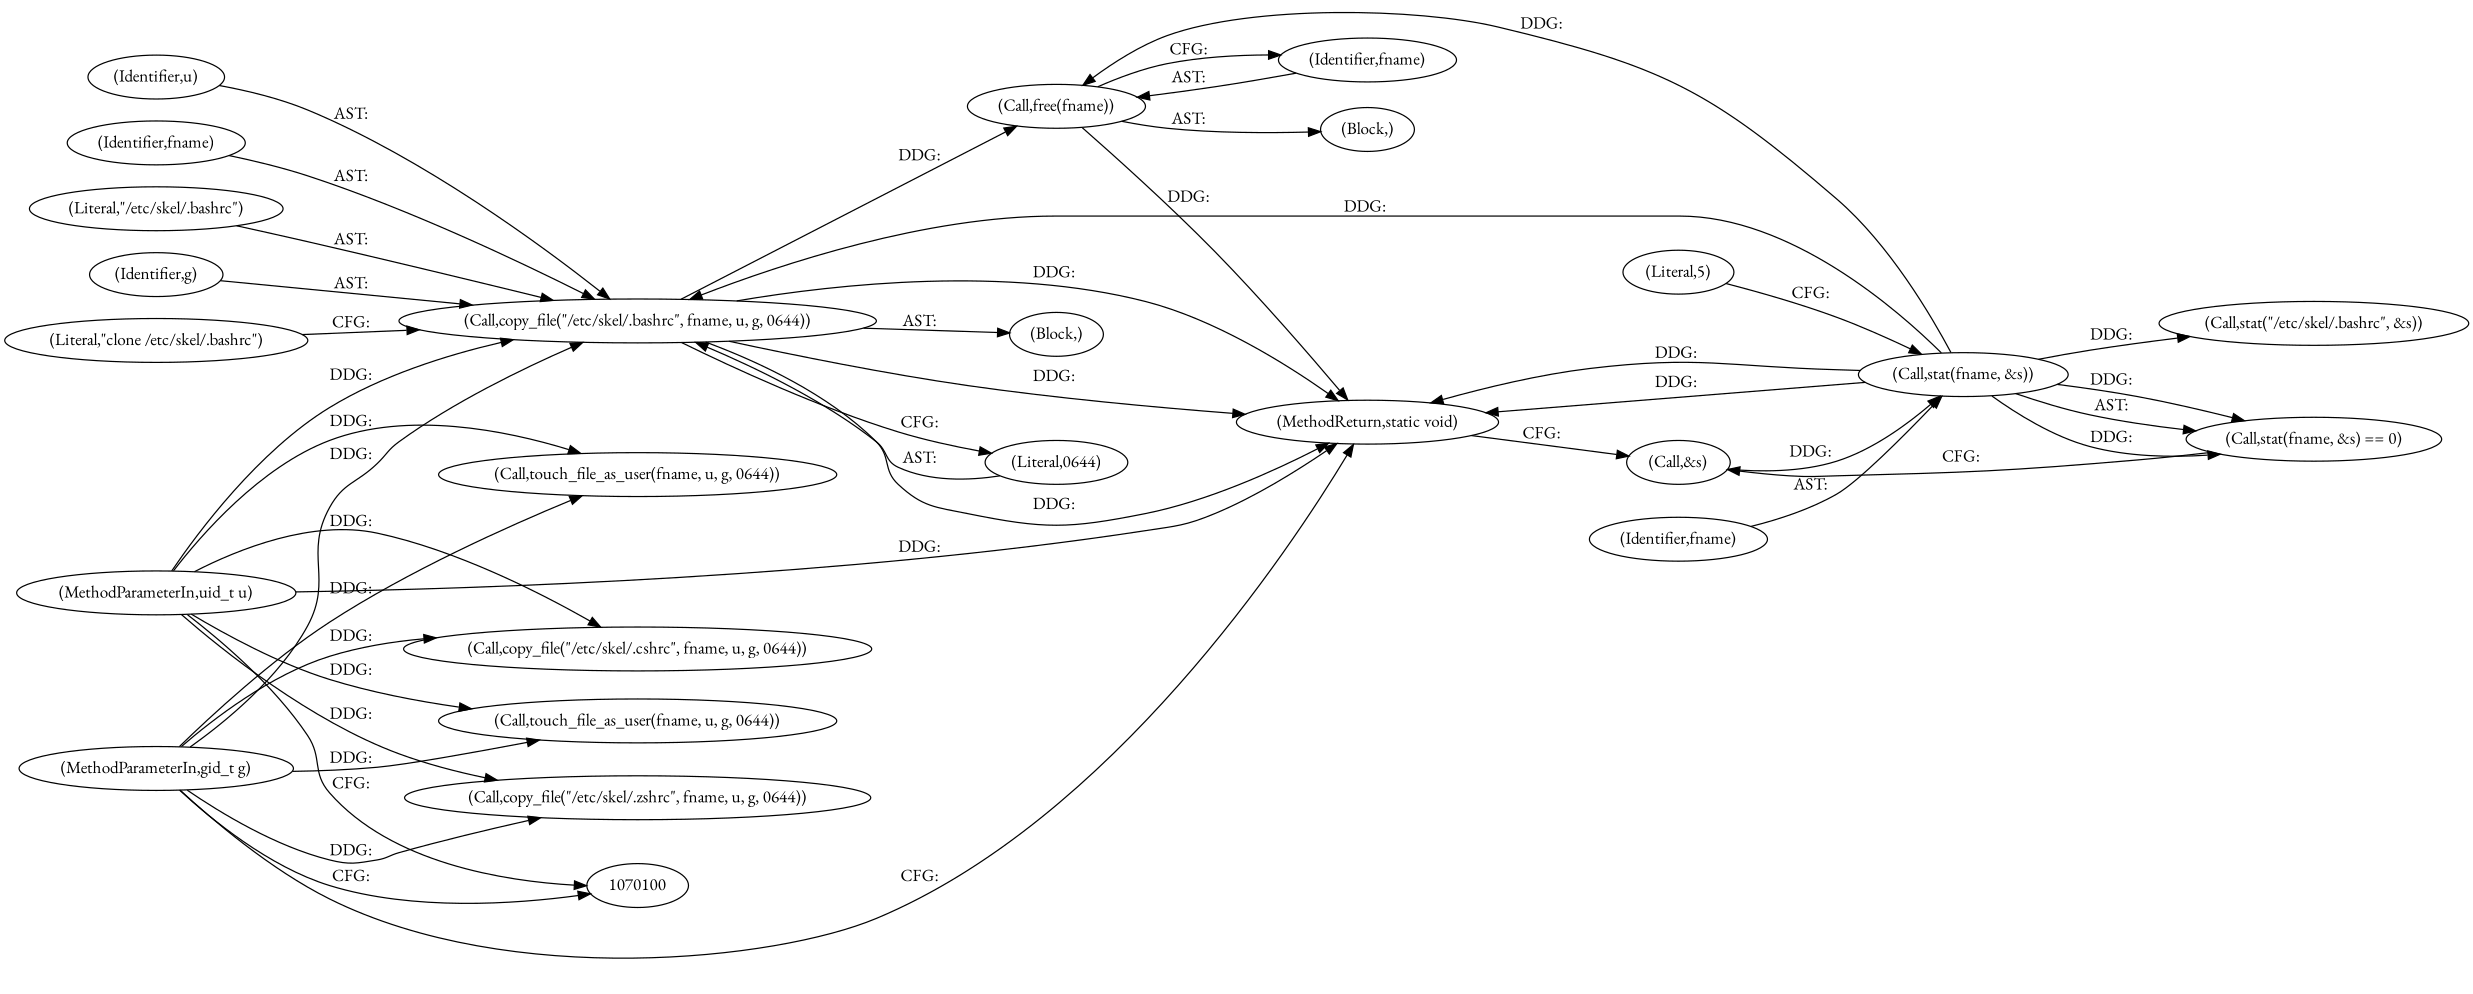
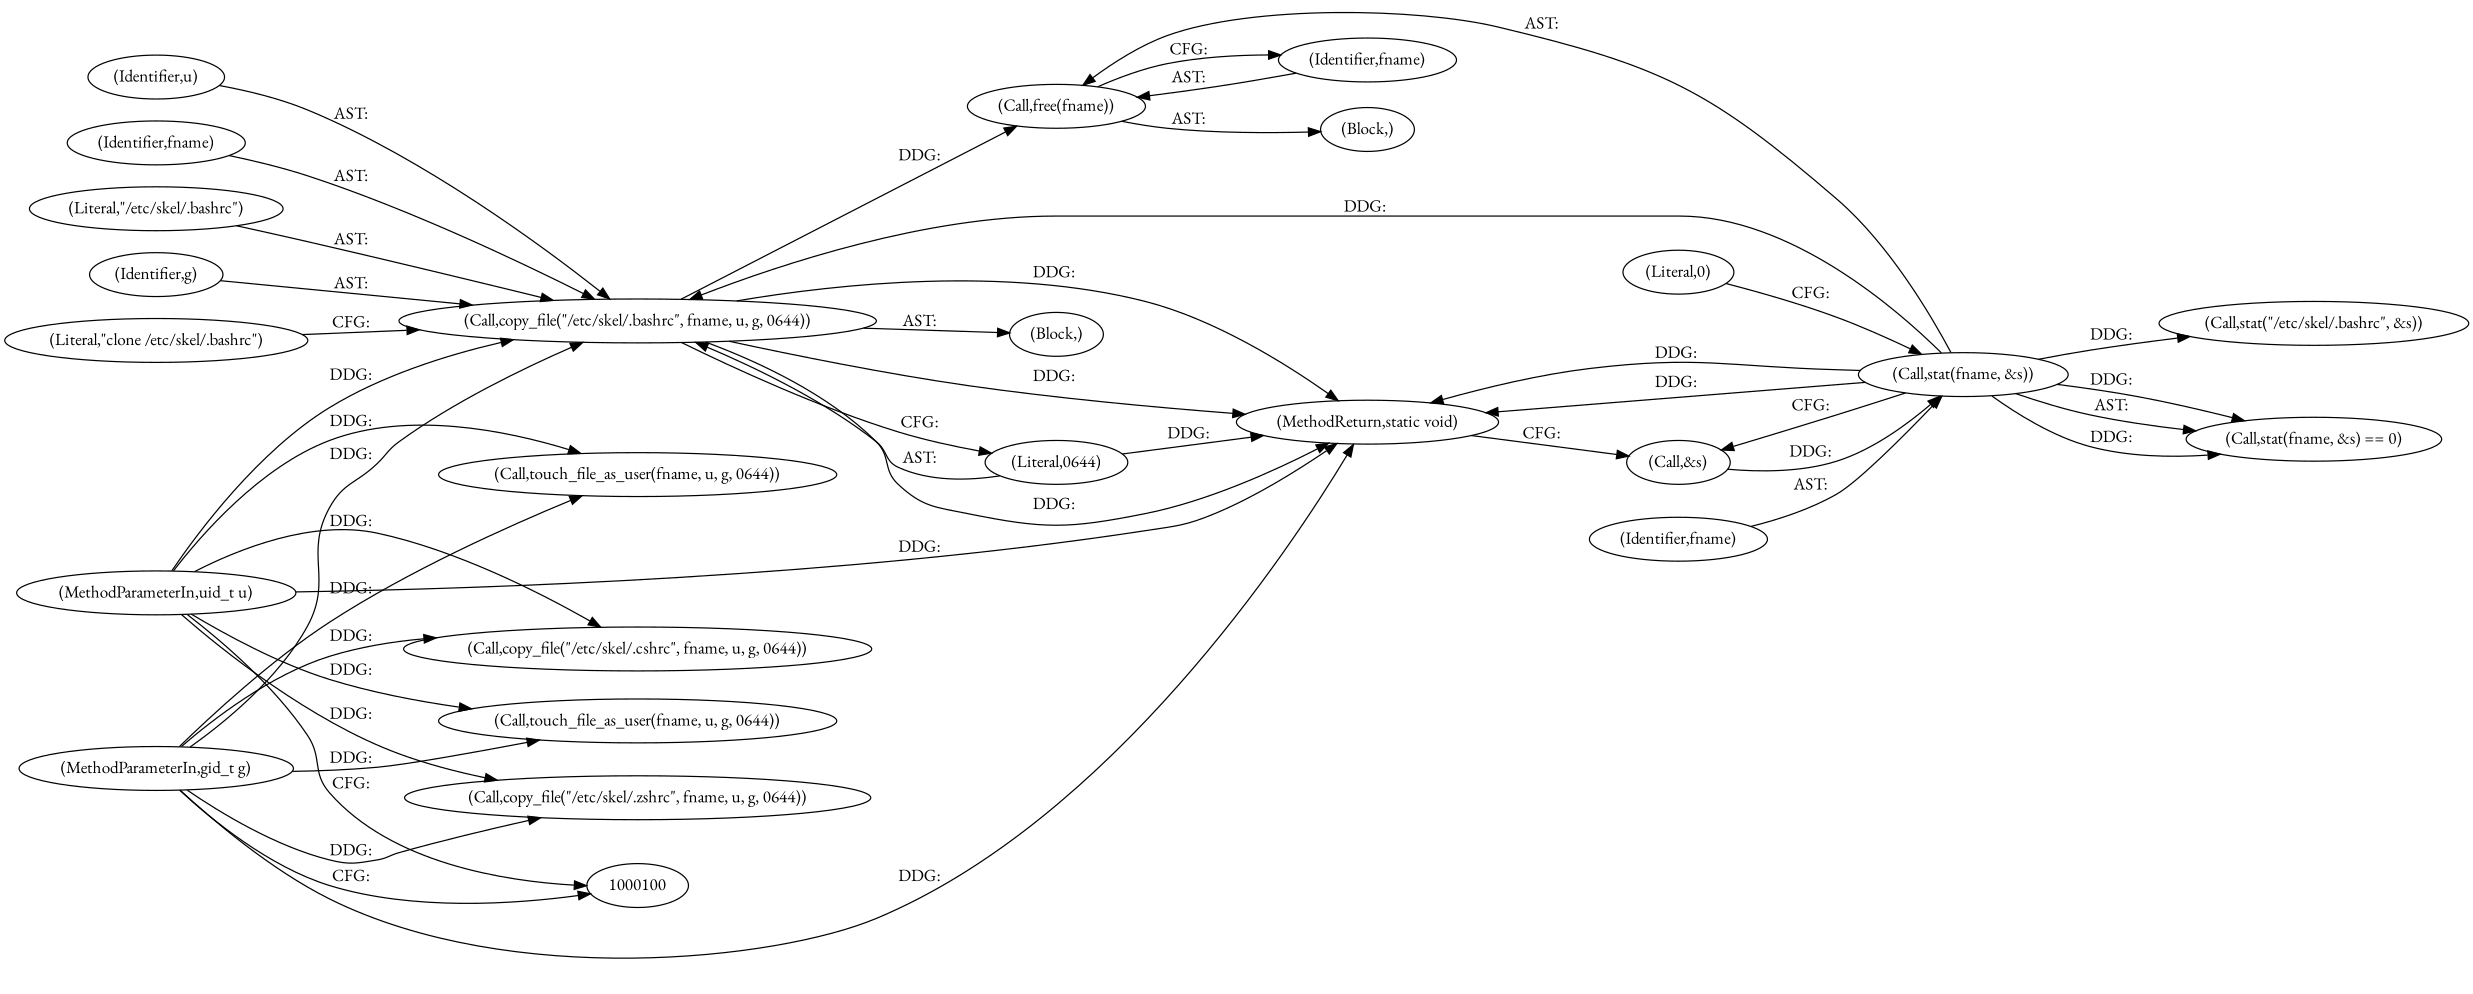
edge "(Call,stat(fname, &s))" -> "(Call,free(fname))": label "DDG: " -> "AST: "
edge "(Call,free(fname))" -> "(MethodReturn,static void)": now "(Literal,0644)" -> "(MethodReturn,static void)"
node "(Literal,5)": label "(Literal,5)" -> "(Literal,0)"
edge "(Call,stat(fname, &s) == 0)" -> "(Call,&s)": now "(Call,stat(fname, &s))" -> "(Call,&s)"
edge "(MethodParameterIn,gid_t g)" -> "(MethodReturn,static void)": label "CFG: " -> "DDG: "
node "1070100": label "1070100" -> "1000100"
